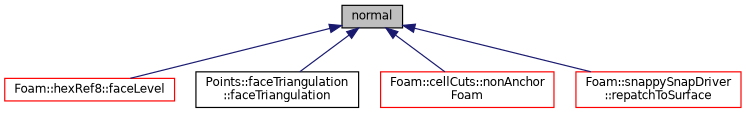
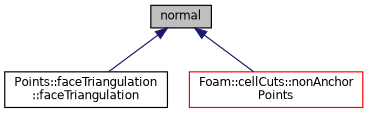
node "Foam::hexRef8::faceLevel": removed
node "Foam::cellCuts::nonAnchor Foam": label "Foam::cellCuts::nonAnchor Foam" -> "Foam::cellCuts::nonAnchor Points"
node "Foam::snappySnapDriver ::repatchToSurface": removed
